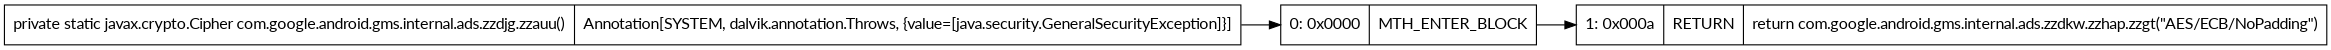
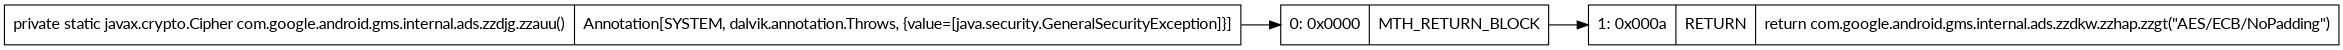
node "0: 0x0000": text "MTH_ENTER_BLOCK" -> "MTH_RETURN_BLOCK"
